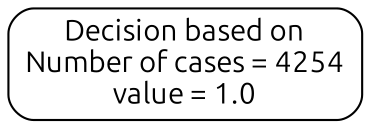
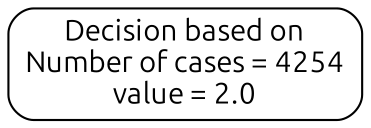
node "Decision based on": text "value = 1.0" -> "value = 2.0"
